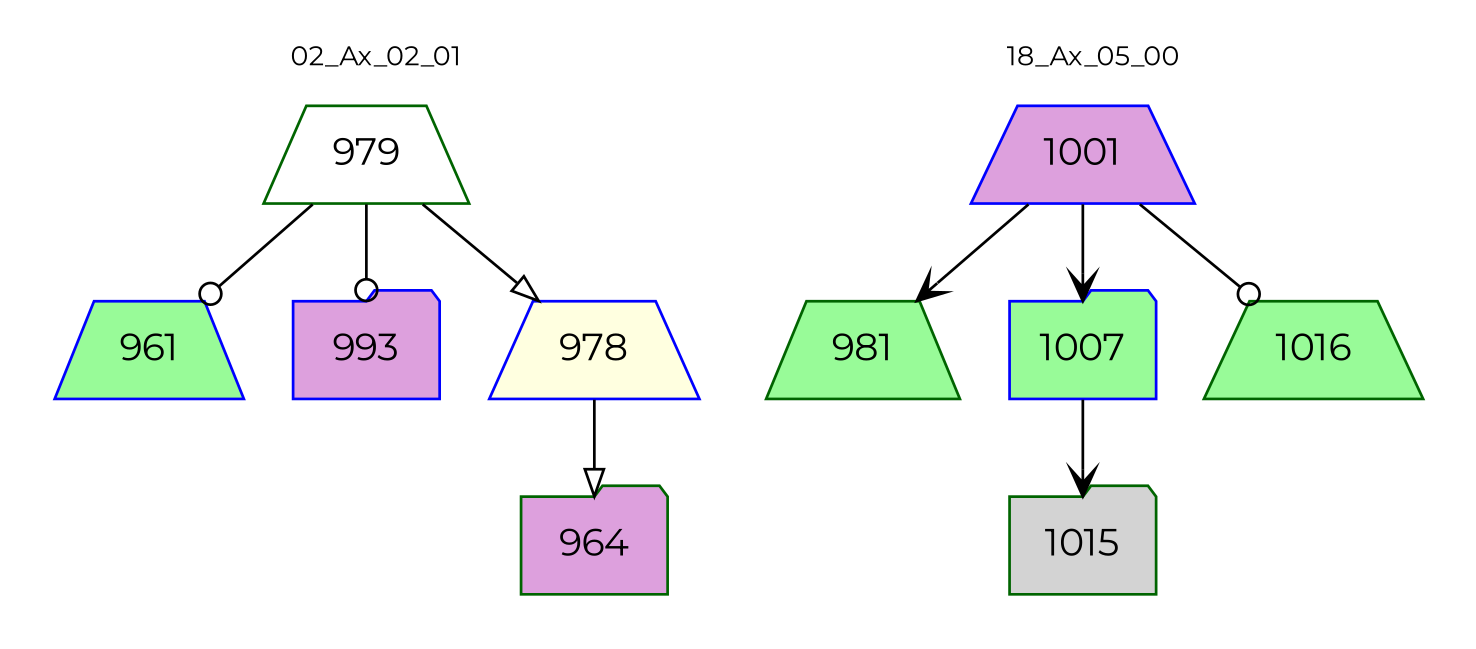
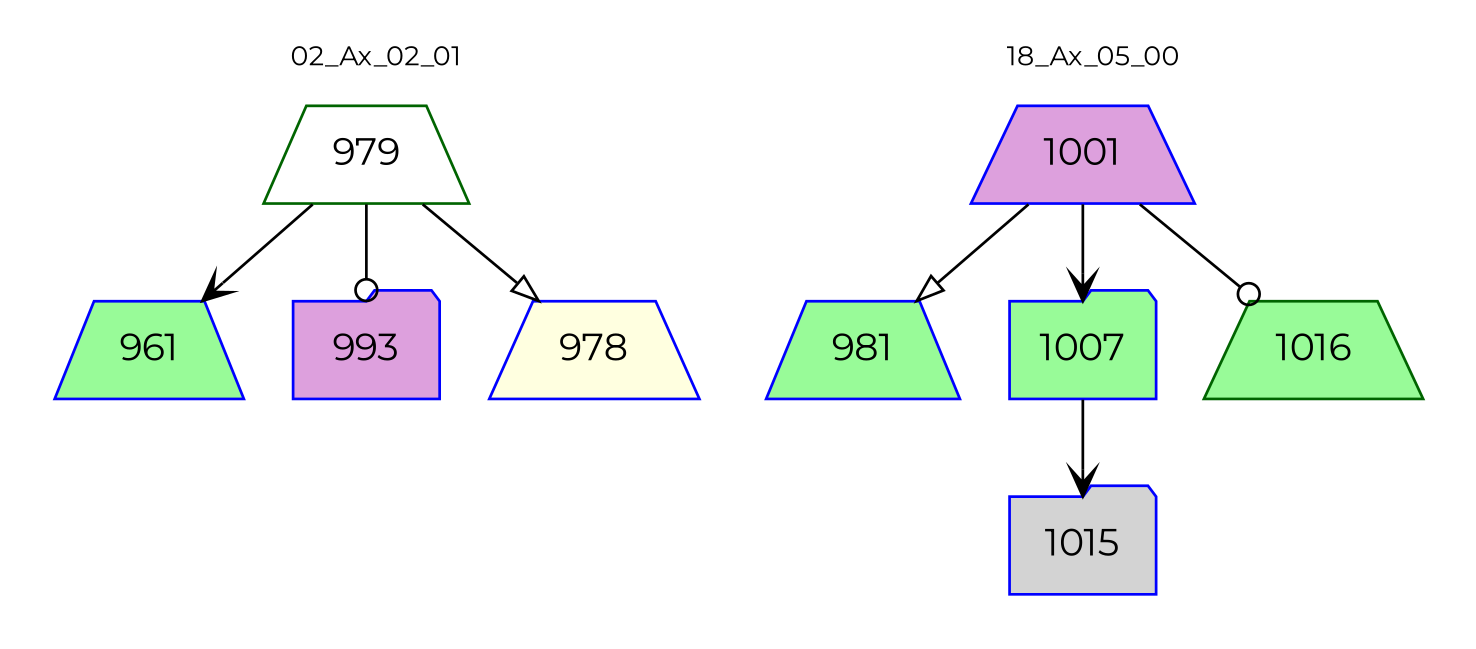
edge "1001" -> "981": arrowhead vee -> onormal
edge "979" -> "961": arrowhead odot -> vee
node "981": color darkgreen -> blue
node "964": removed
node "1015": color darkgreen -> blue
